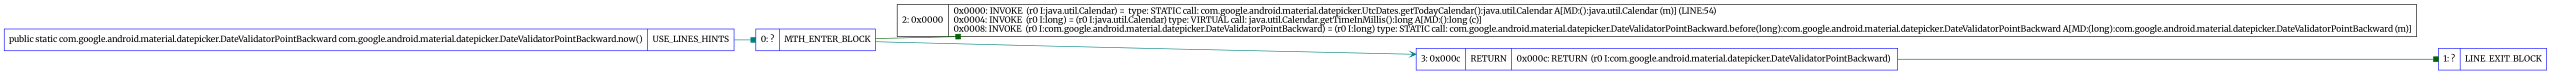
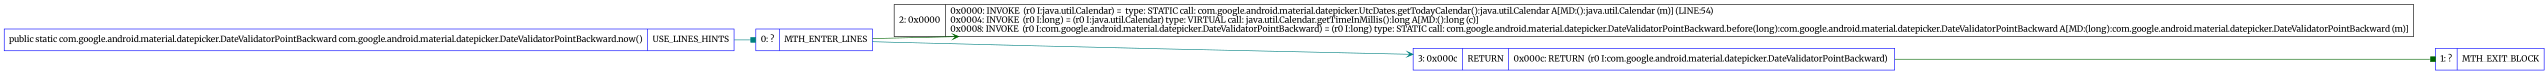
edge "0: ?" -> "2: 0x0000": arrowhead box -> vee
node "0: ?": text "MTH_ENTER_BLOCK" -> "MTH_ENTER_LINES"
node "1: ?": text "LINE_EXIT_BLOCK" -> "MTH_EXIT_BLOCK"
